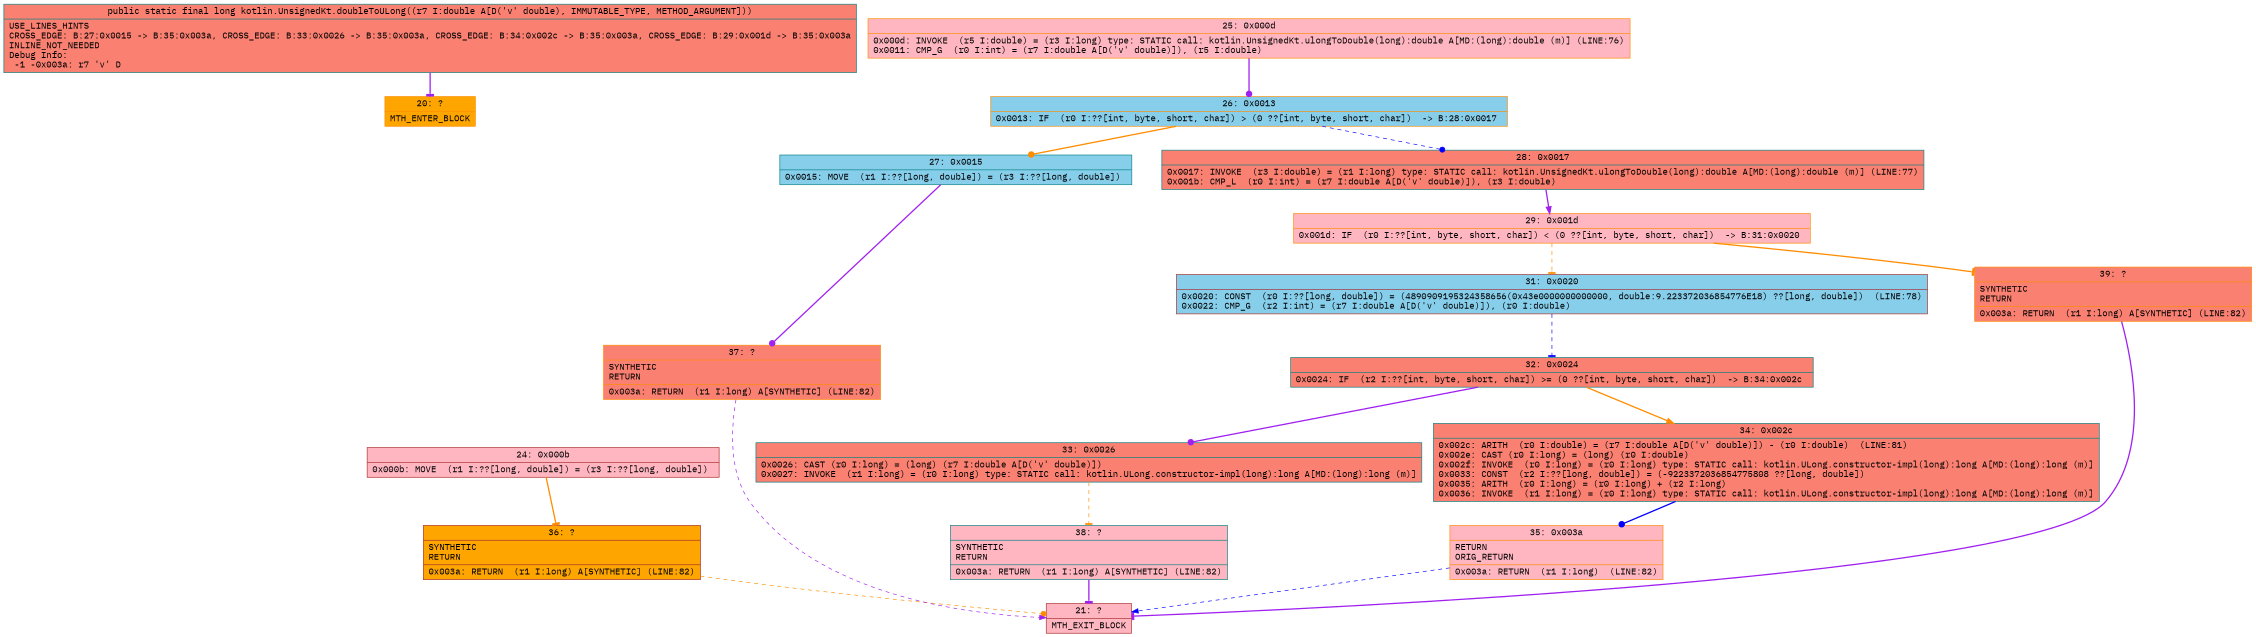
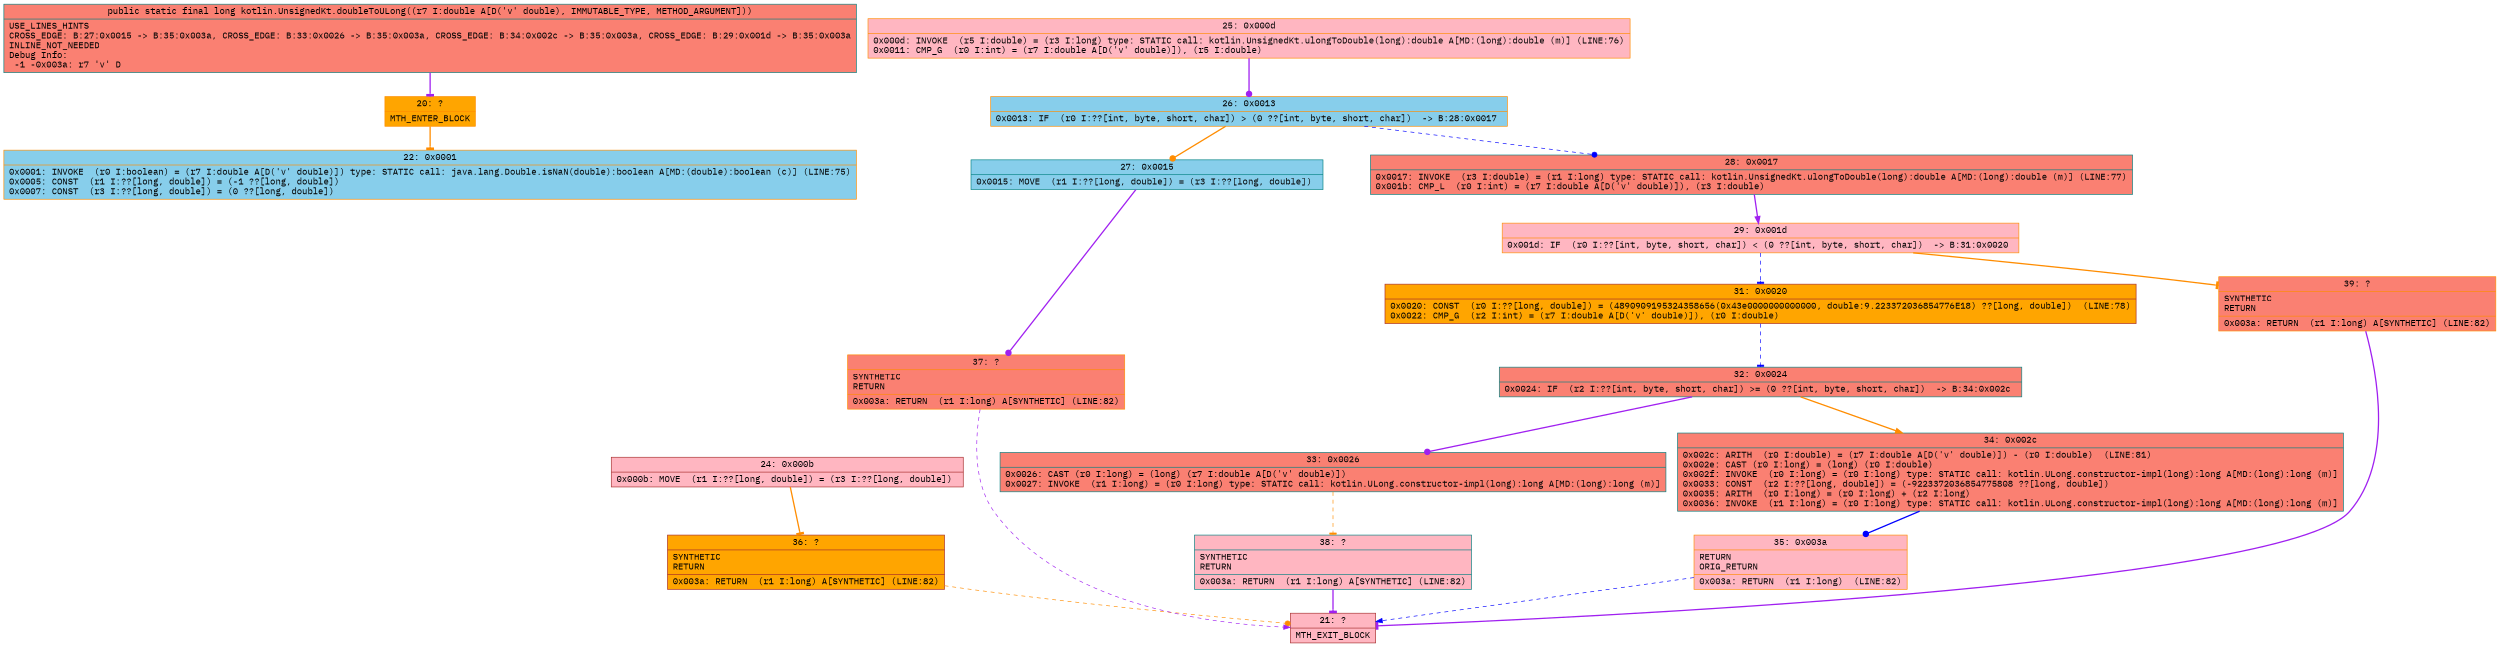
node "22: 0x0001": added
edge "29: 0x001d" -> "31: 0x0020": color darkorange -> blue
node "31: 0x0020": fillcolor skyblue -> orange
